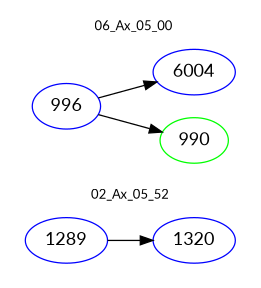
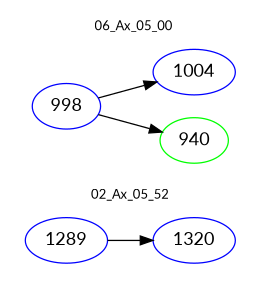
node "6004": label "6004" -> "1004"
node "996": label "996" -> "998"
node "990": label "990" -> "940"
